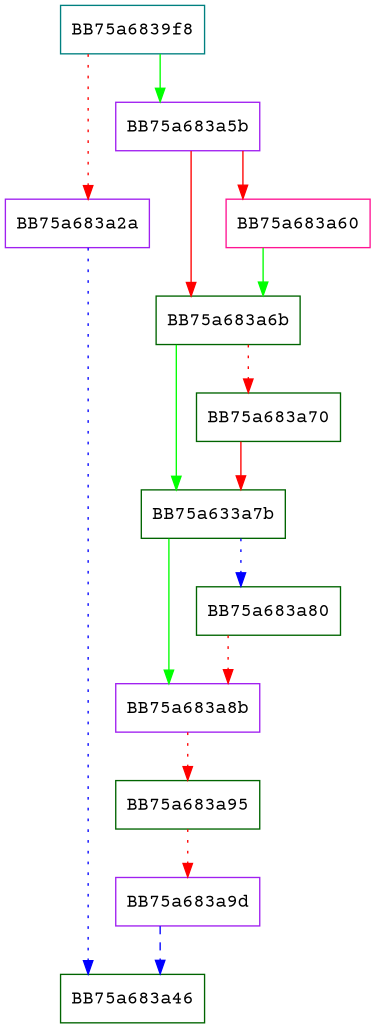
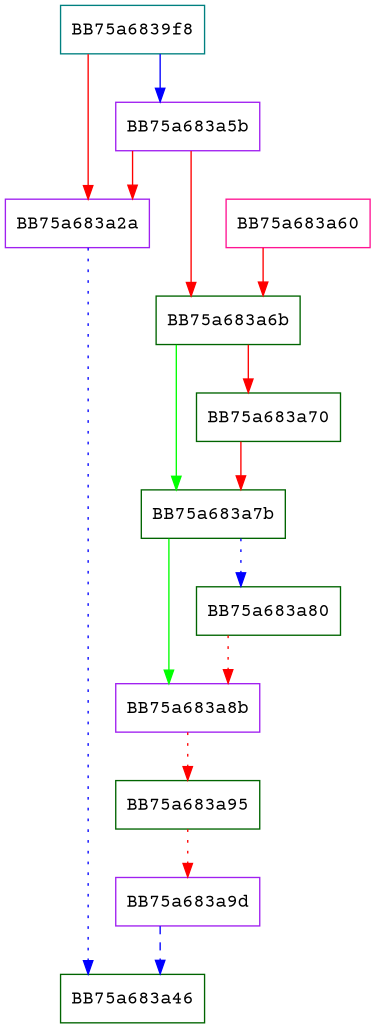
edge "BB75a6839f8" -> "BB75a683a5b": color green -> blue
edge "BB75a6839f8" -> "BB75a683a2a": style dotted -> solid
edge "BB75a683a5b" -> "BB75a683a60": now "BB75a683a5b" -> "BB75a683a2a"
edge "BB75a683a60" -> "BB75a683a6b": color green -> red
edge "BB75a683a6b" -> "BB75a683a70": style dotted -> solid
node "BB75a633a7b": label "BB75a633a7b" -> "BB75a683a7b"
